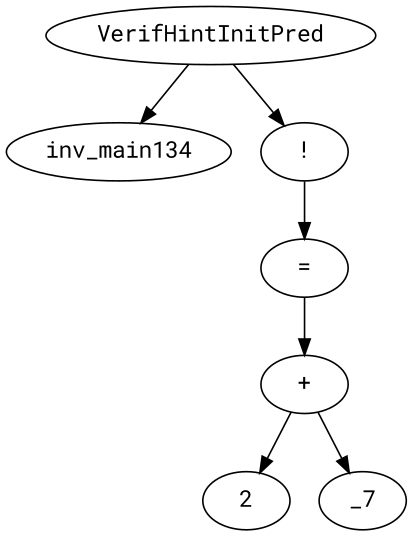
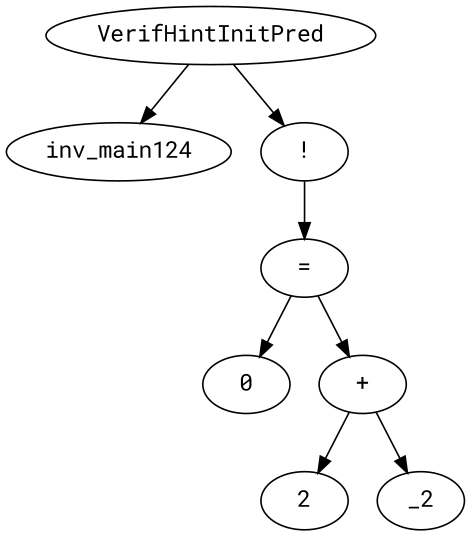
node "inv_main134": label "inv_main134" -> "inv_main124"
node "0": added
node "_7": label "_7" -> "_2"
